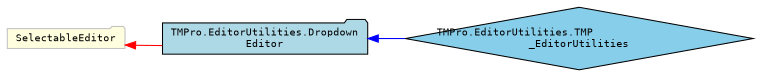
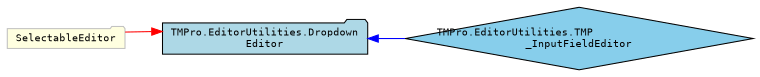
node "TMPro.EditorUtilities.TMP _EditorUtilities": label "TMPro.EditorUtilities.TMP _EditorUtilities" -> "TMPro.EditorUtilities.TMP _InputFieldEditor"
edge "TMPro.EditorUtilities.Dropdown Editor" -> "SelectableEditor": reversed
